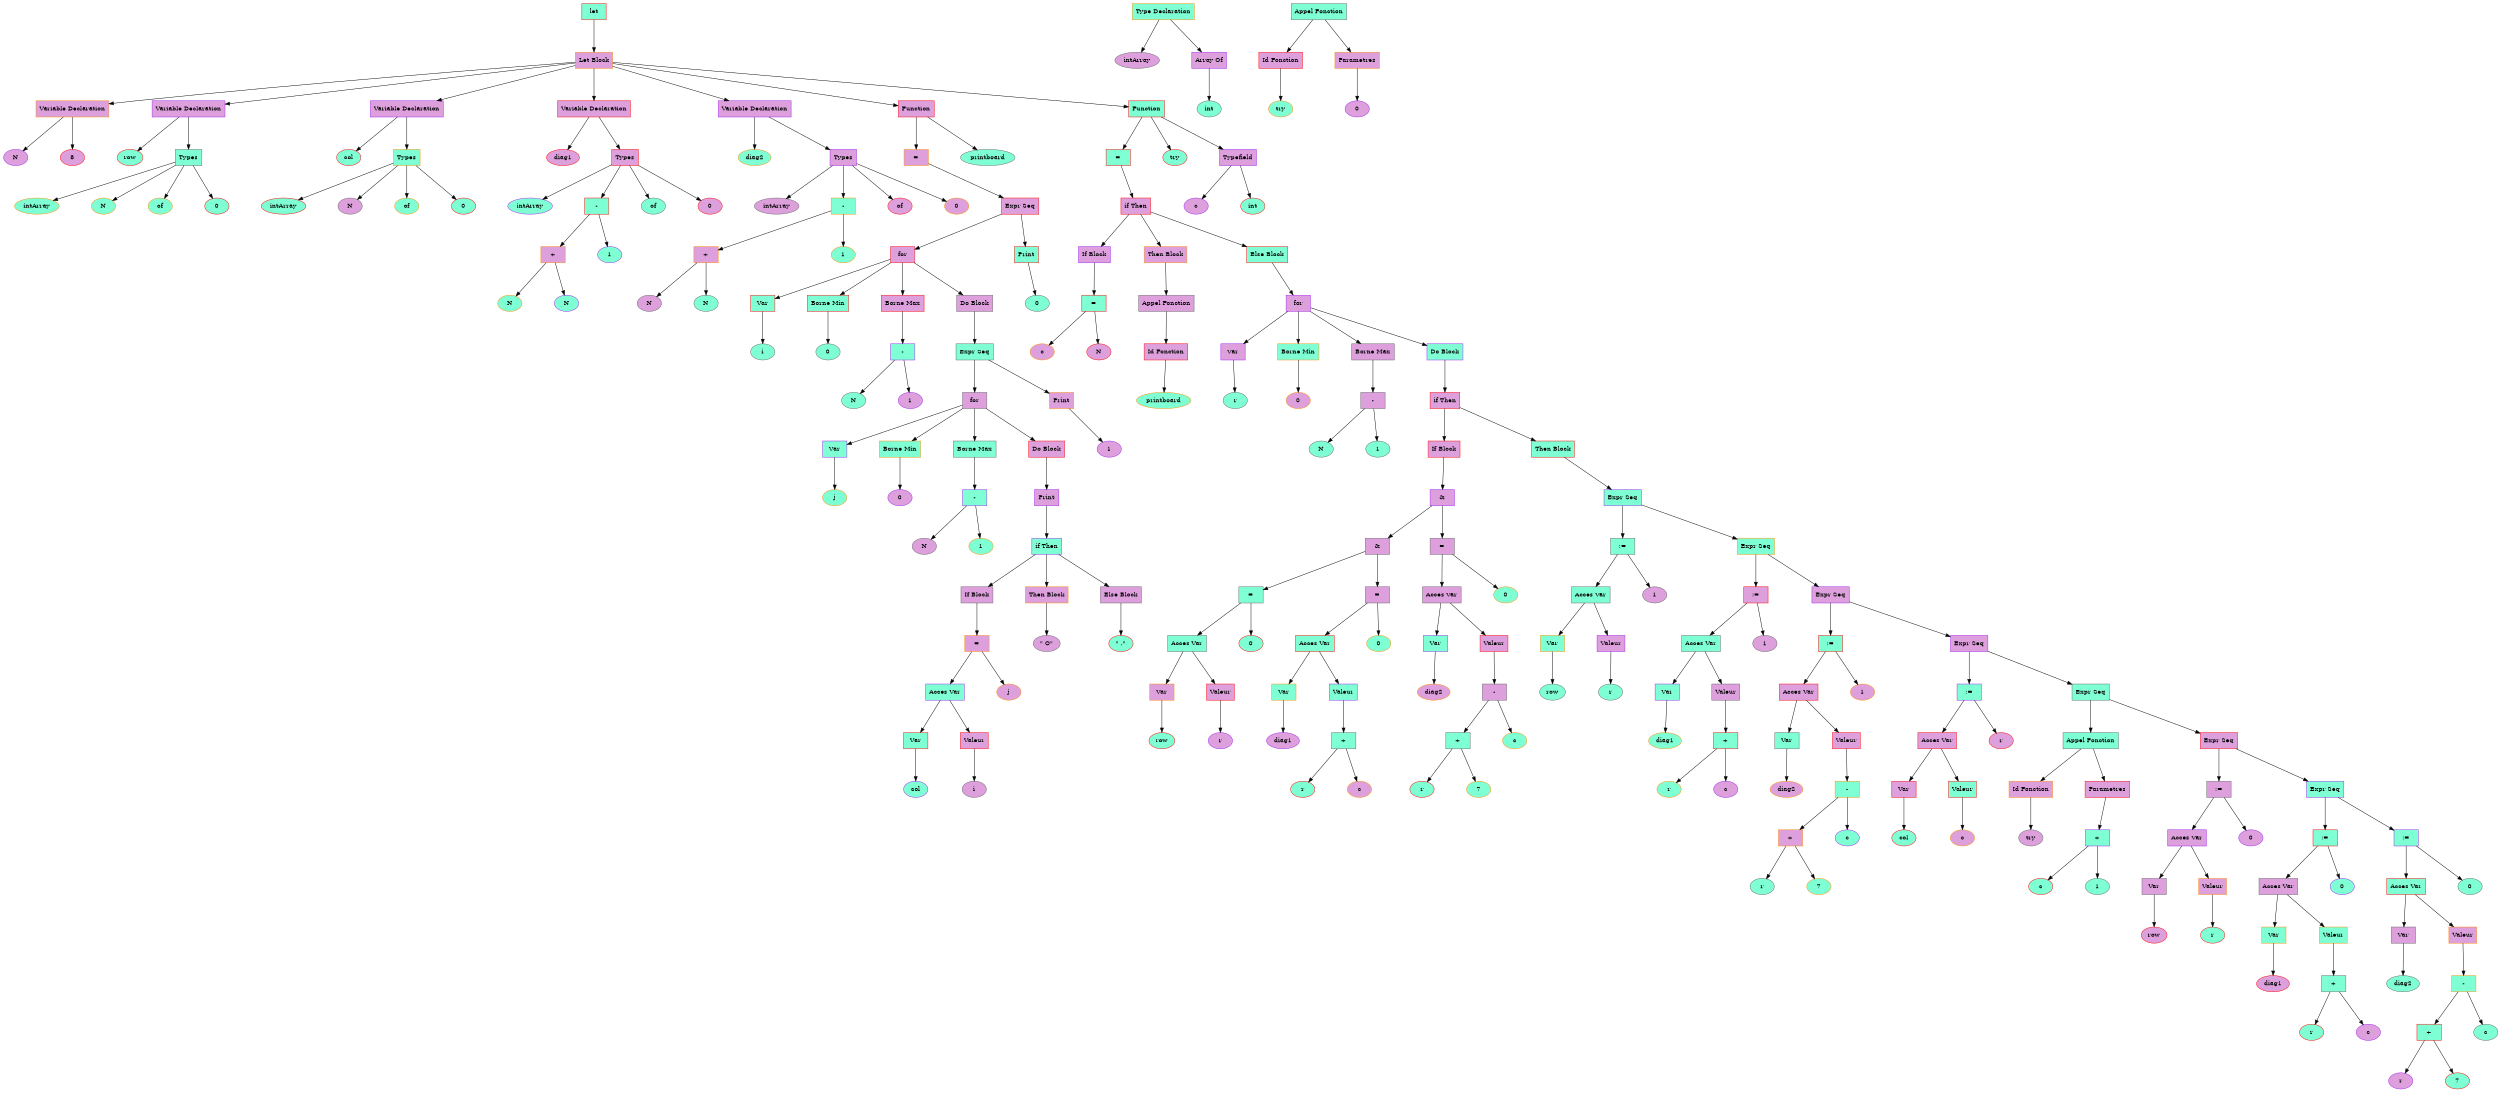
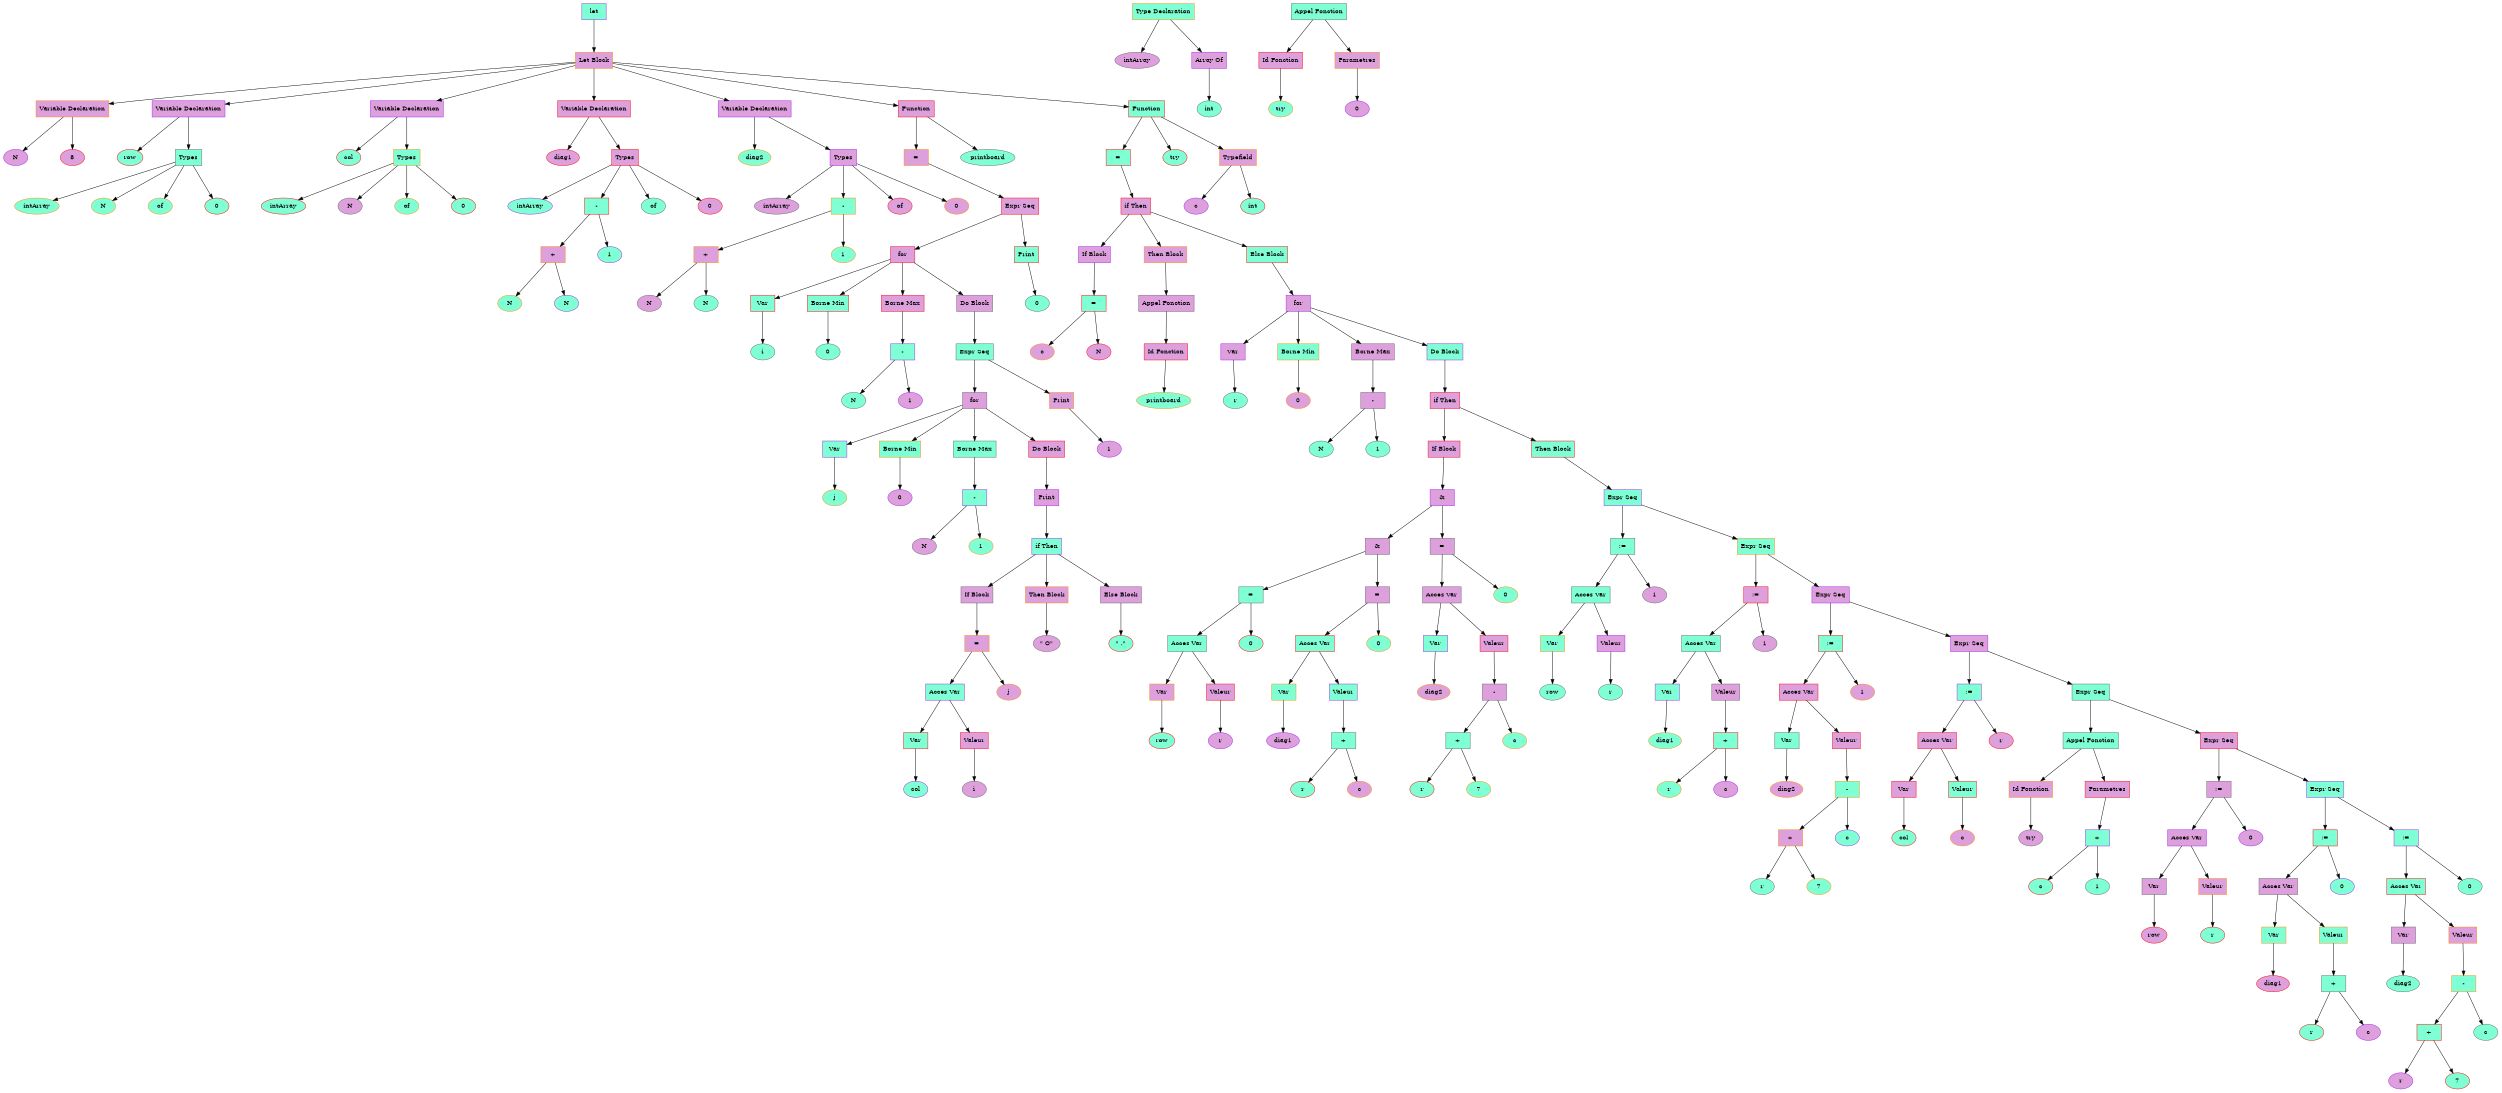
node "let": color red -> purple
node "Typefield": color purple -> darkorange
